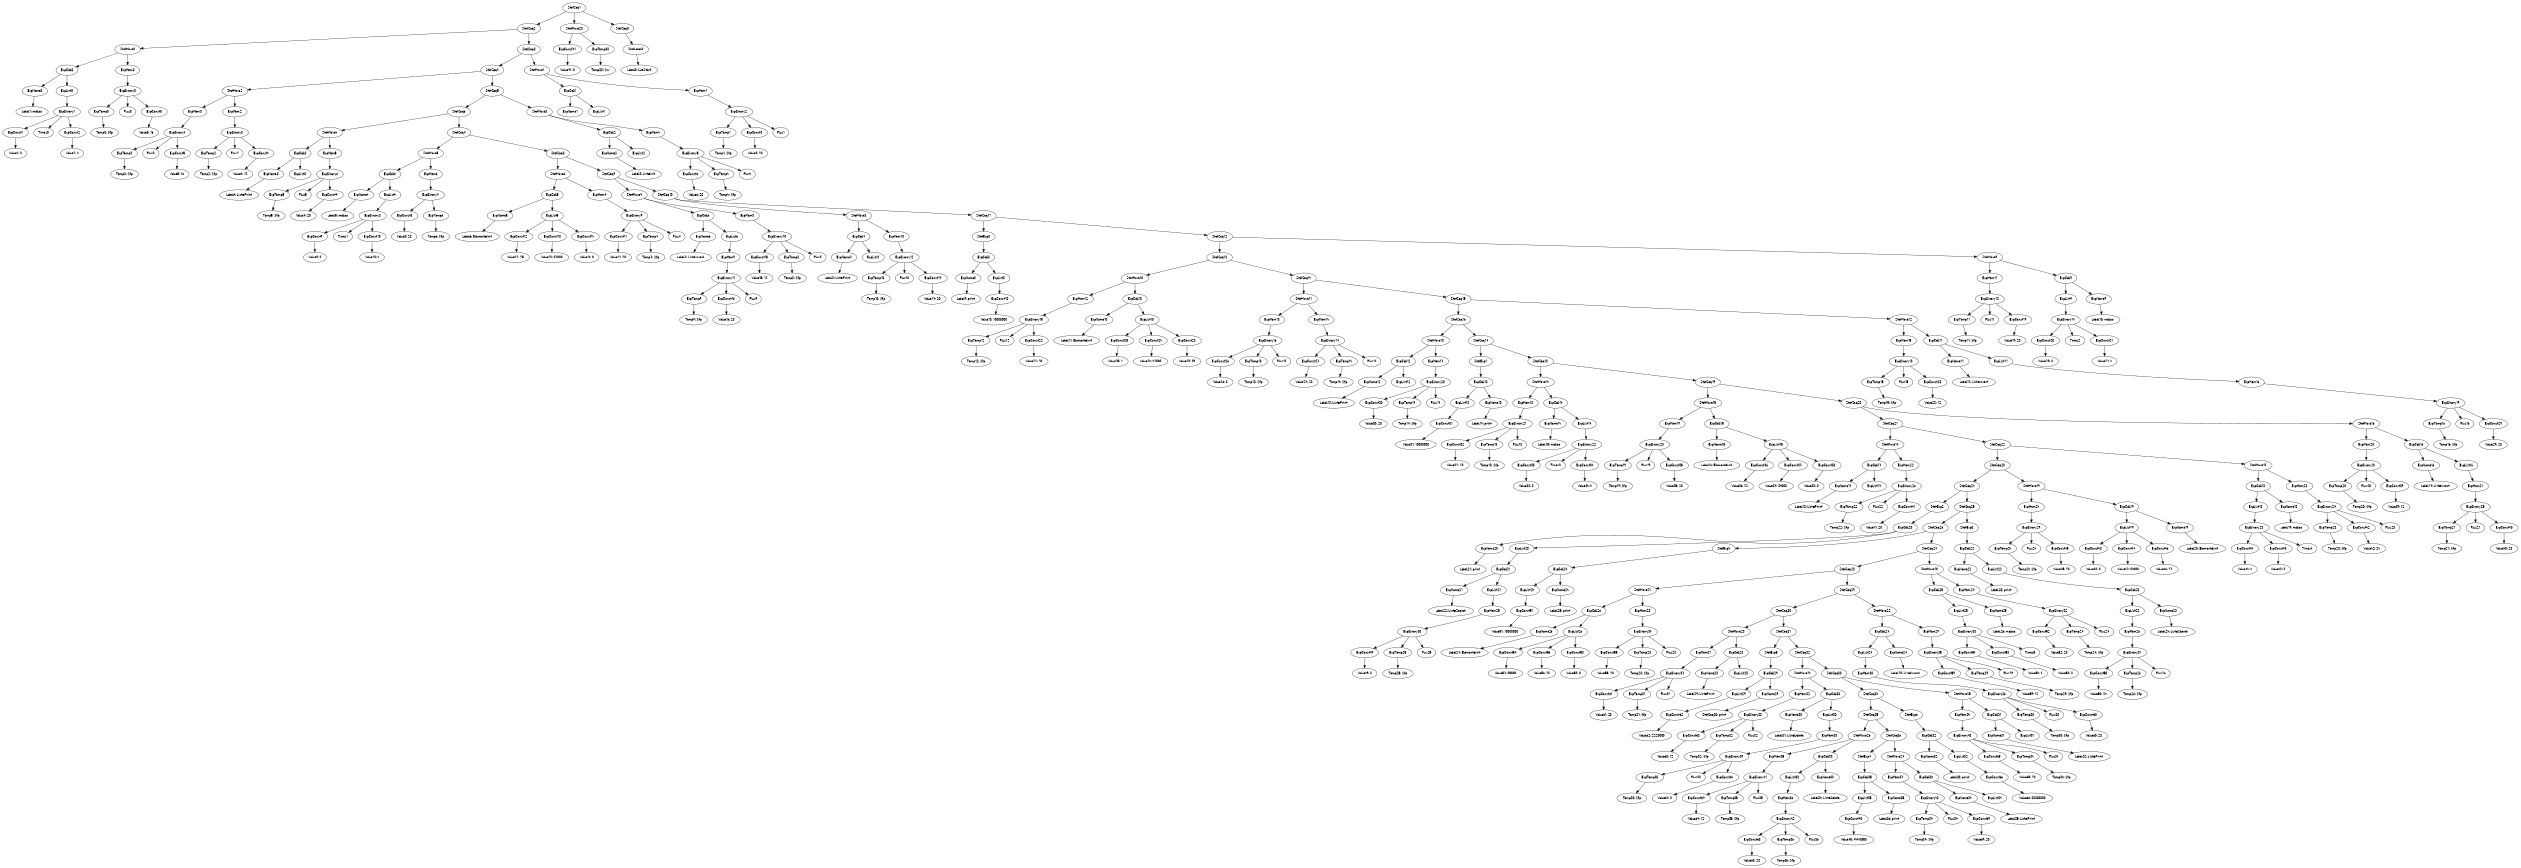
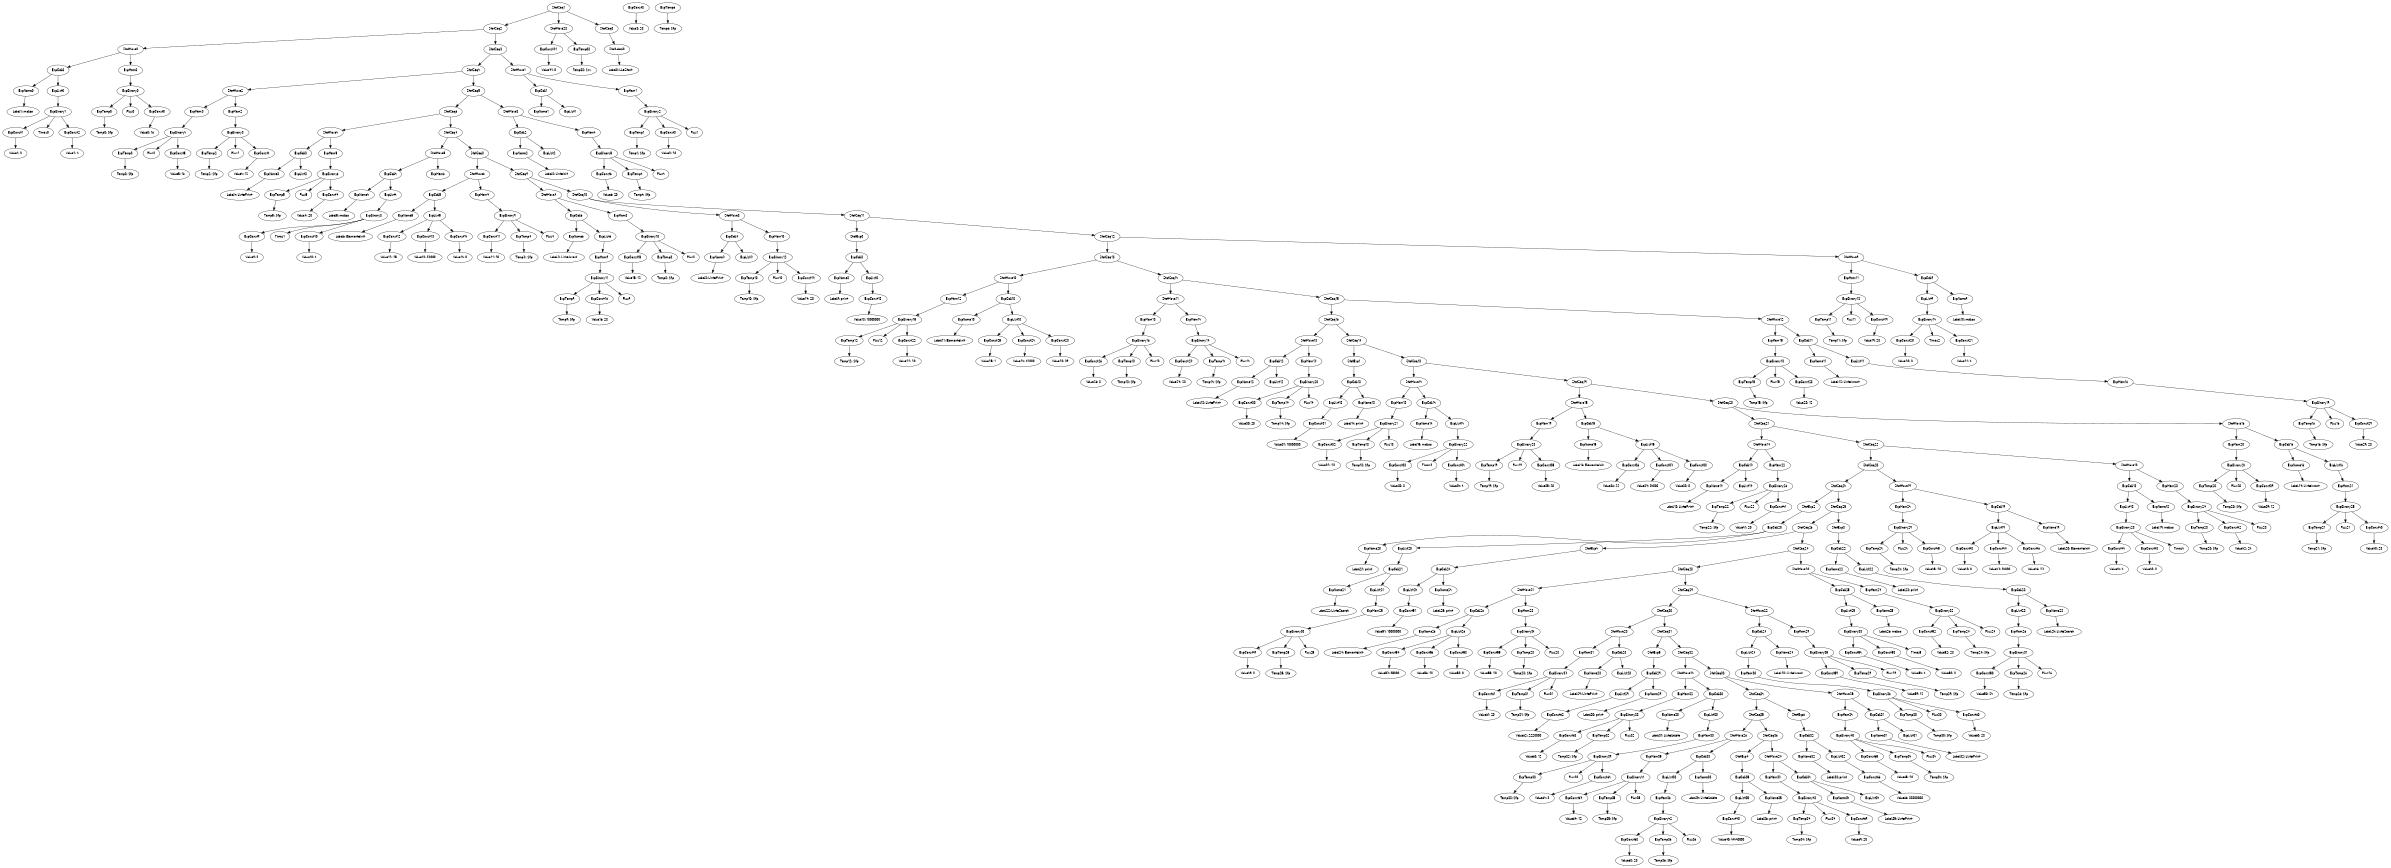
node "ExpBinary7": removed
node "StatSeq30: print": label "StatSeq30: print" -> "Label30: print"
